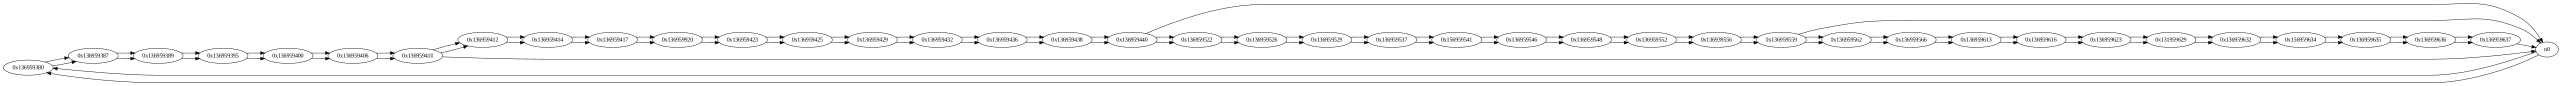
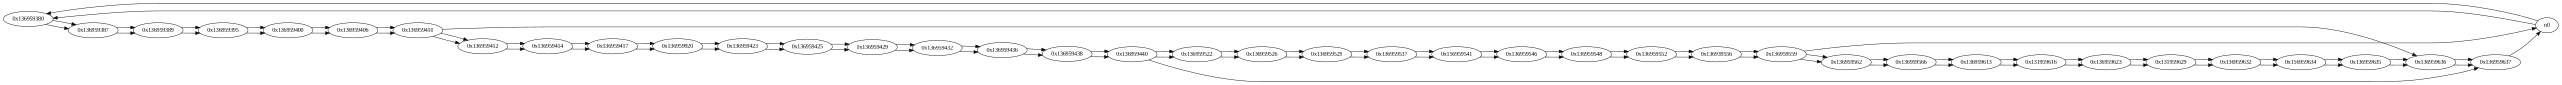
edge "0x136959440" -> "n0": now "0x136959440" -> "0x136959637"
node "0x136959616": label "0x136959616" -> "0x131959616"
edge "0x136959410" -> "n0": now "0x136959410" -> "0x136959636"
